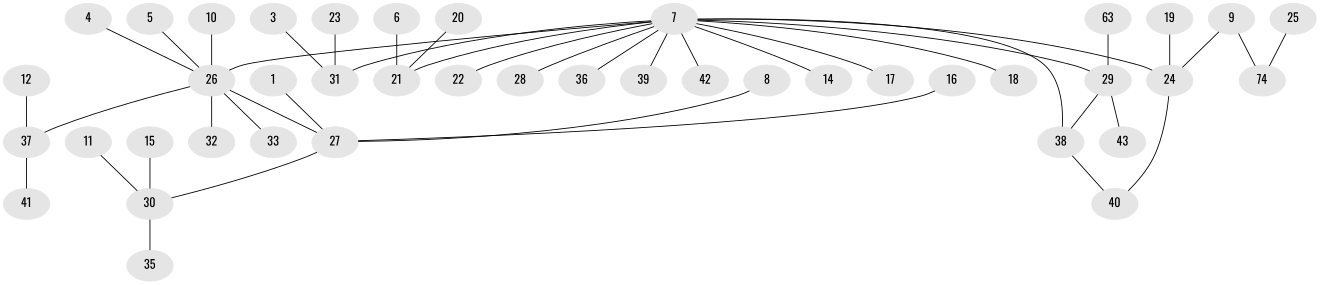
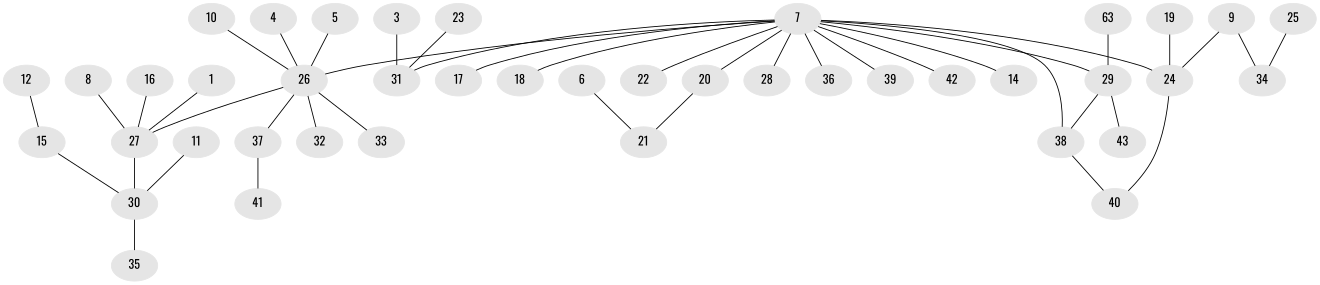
edge "7" -- "21": now "7" -- "20"
node "74": label "74" -> "34"
edge "12" -- "37": now "12" -- "15"
